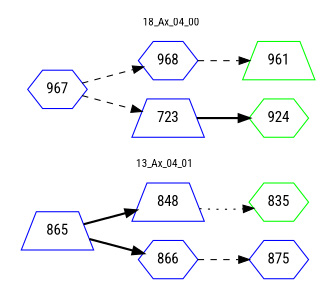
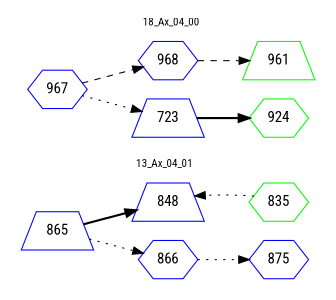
edge "967" -> "723": style dashed -> dotted
edge "848" -> "835": reversed
edge "865" -> "866": style bold -> dotted
edge "866" -> "875": style dashed -> dotted
